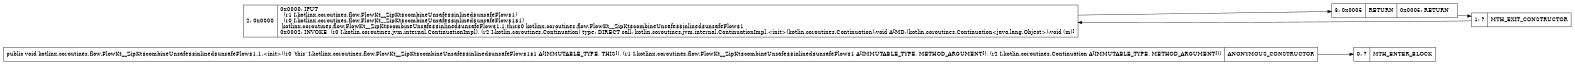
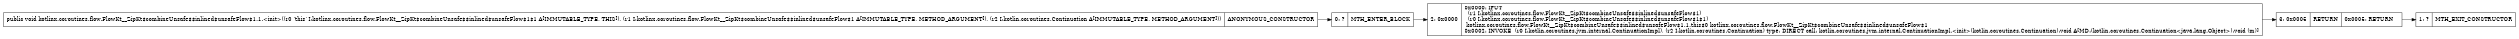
edge "1: ?" -> "2: 0x0000": now "0: ?" -> "2: 0x0000"
